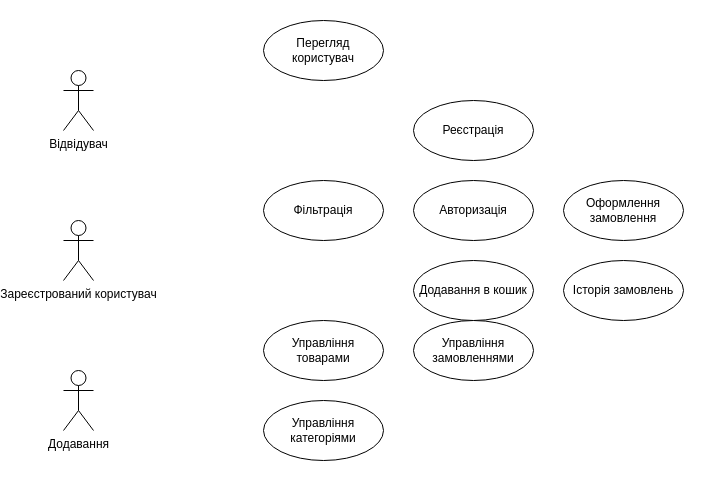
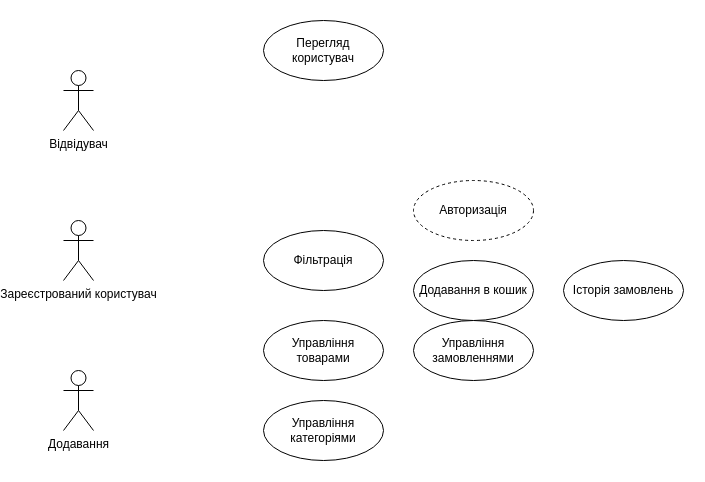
node "Реєстрація": removed
node "Фільтрація": moved (324, 211) -> (324, 261)
node "Авторизація": style solid -> dashed
node "Оформлення замовлення": removed
